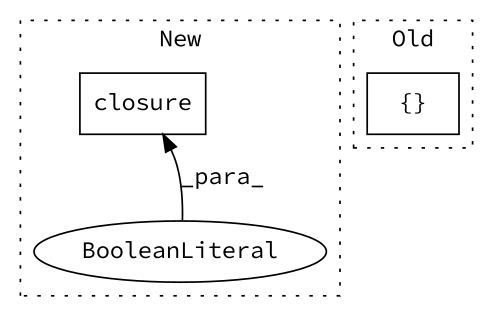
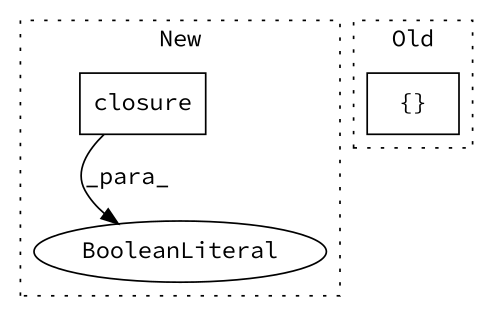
edge "BooleanLiteral" -> "closure": reversed
